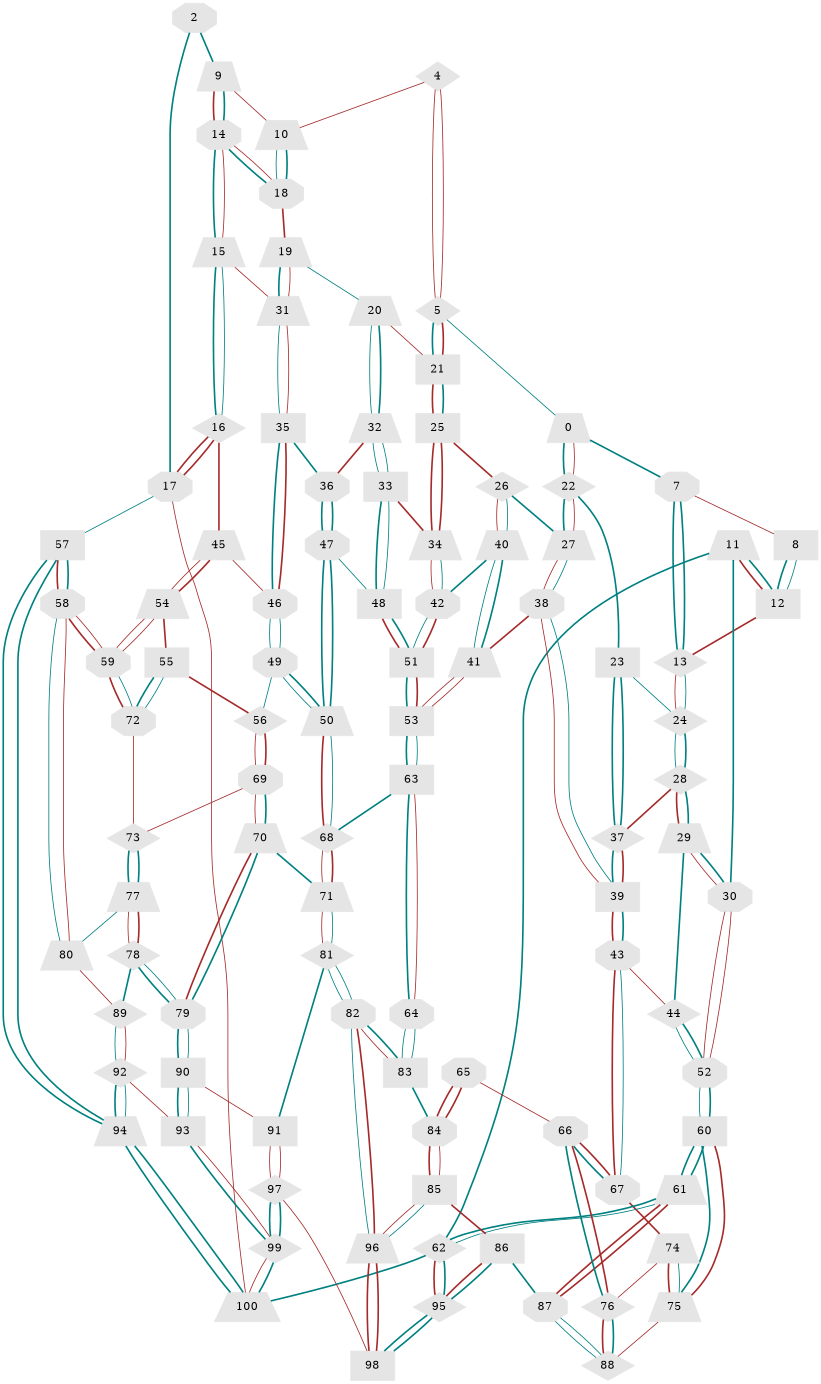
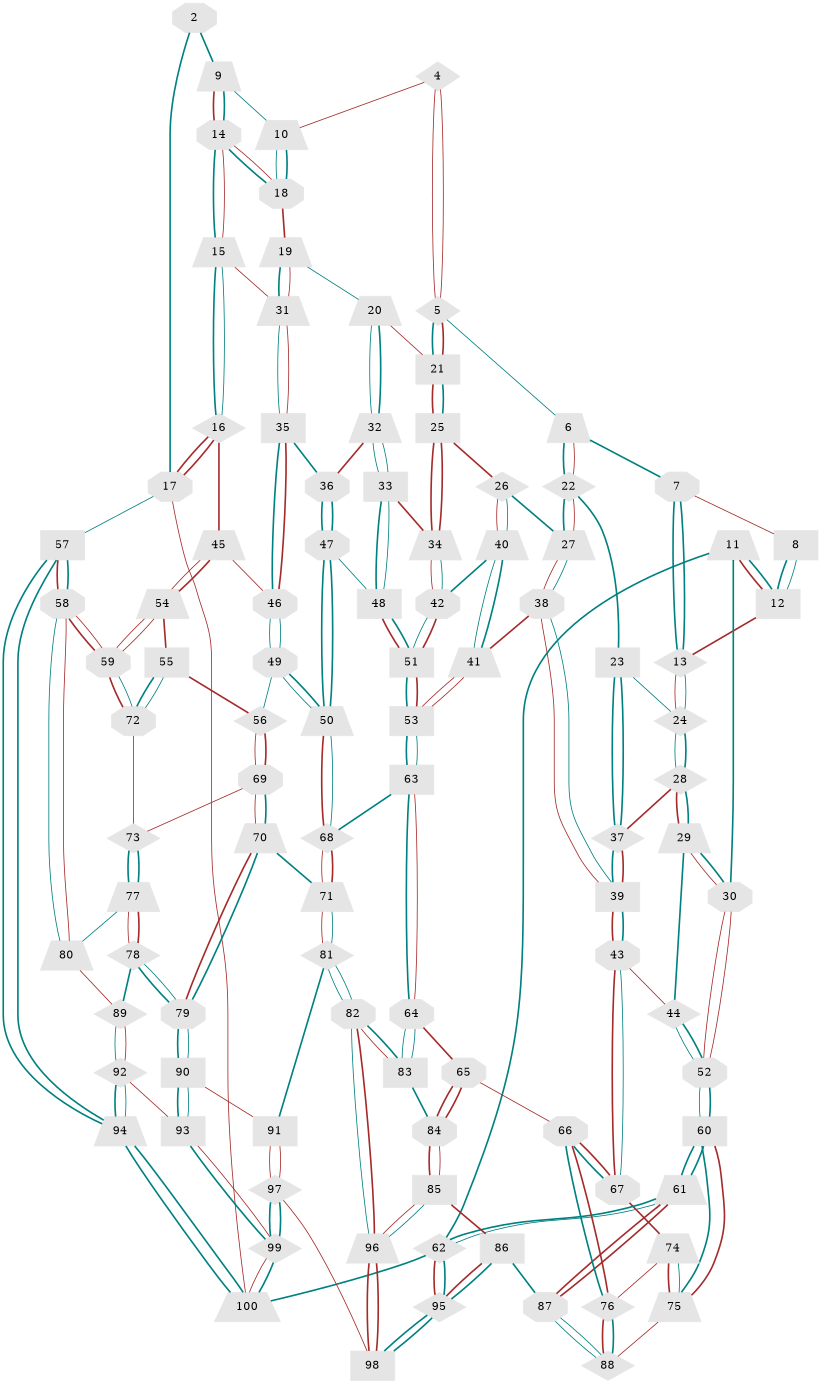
edge "9" -- "10": color brown -> teal
node "0": label "0" -> "6"
edge "64" -- "65": added
